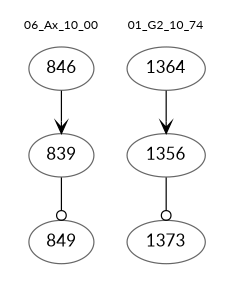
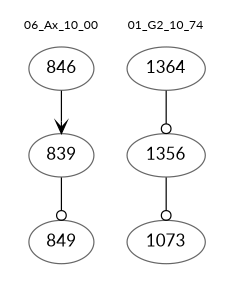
edge "1364" -> "1356": arrowhead vee -> odot
node "1373": label "1373" -> "1073"
